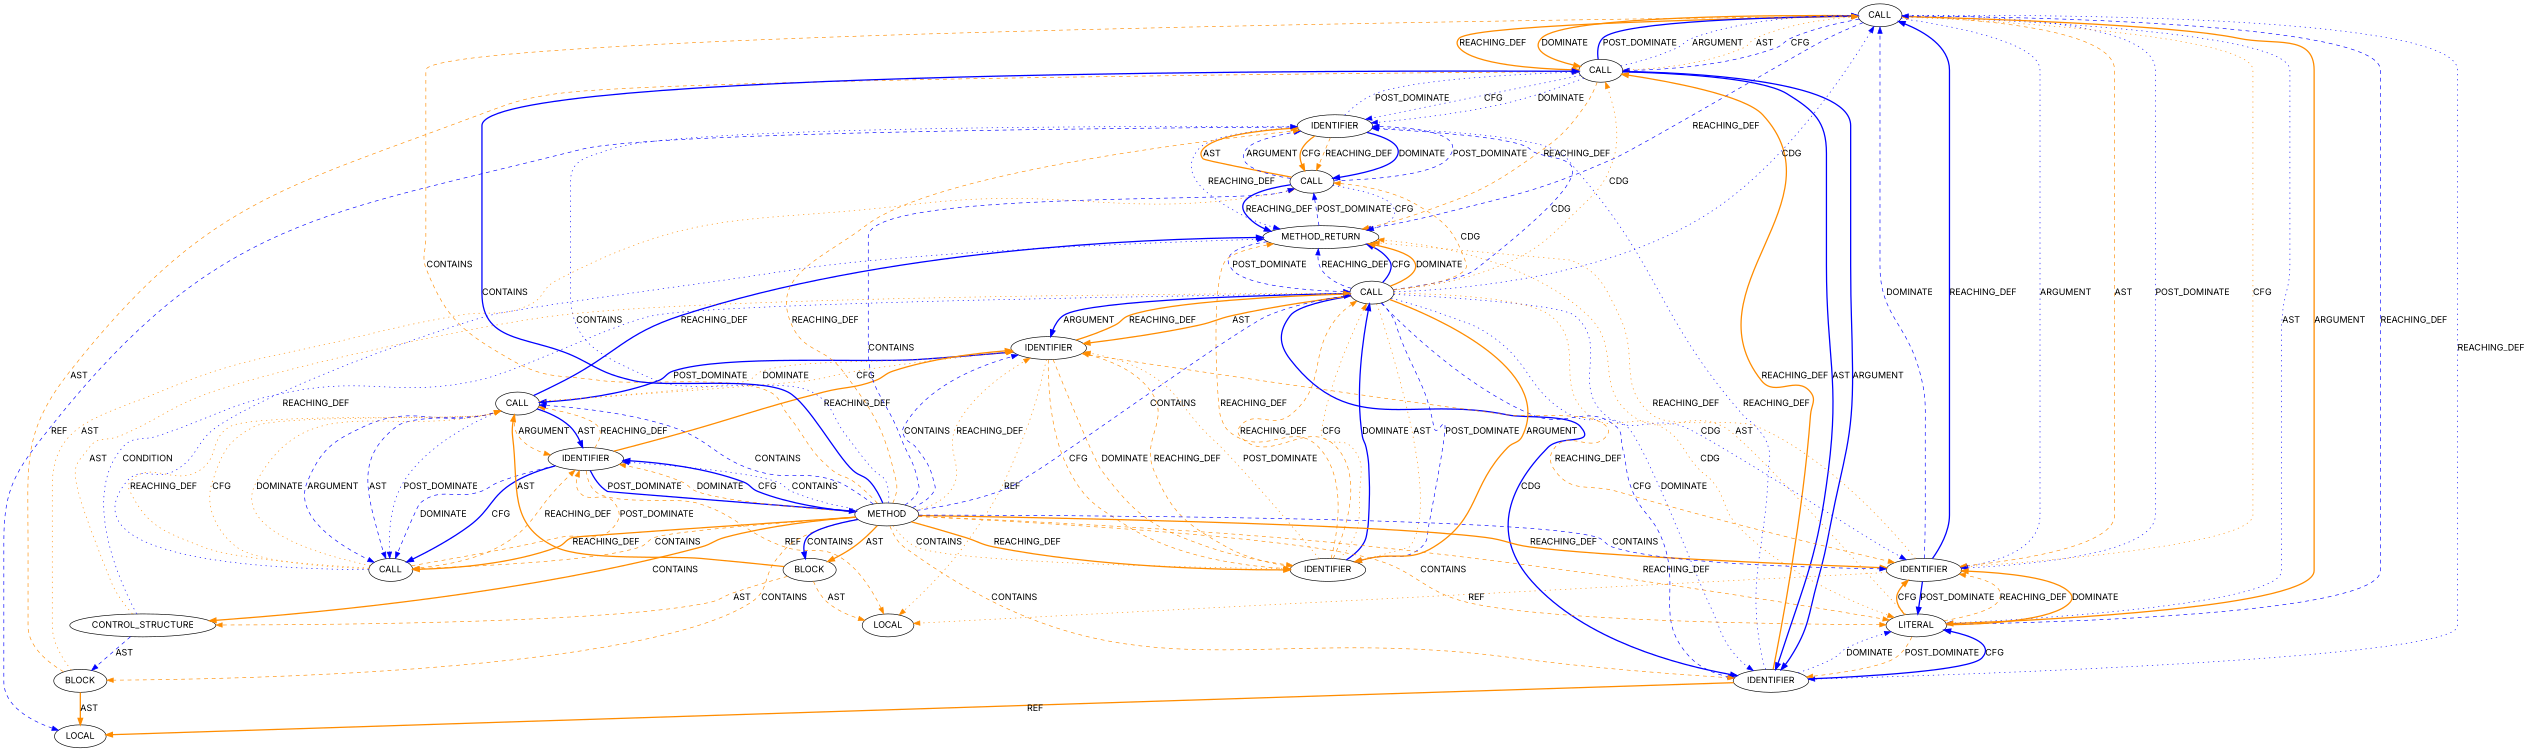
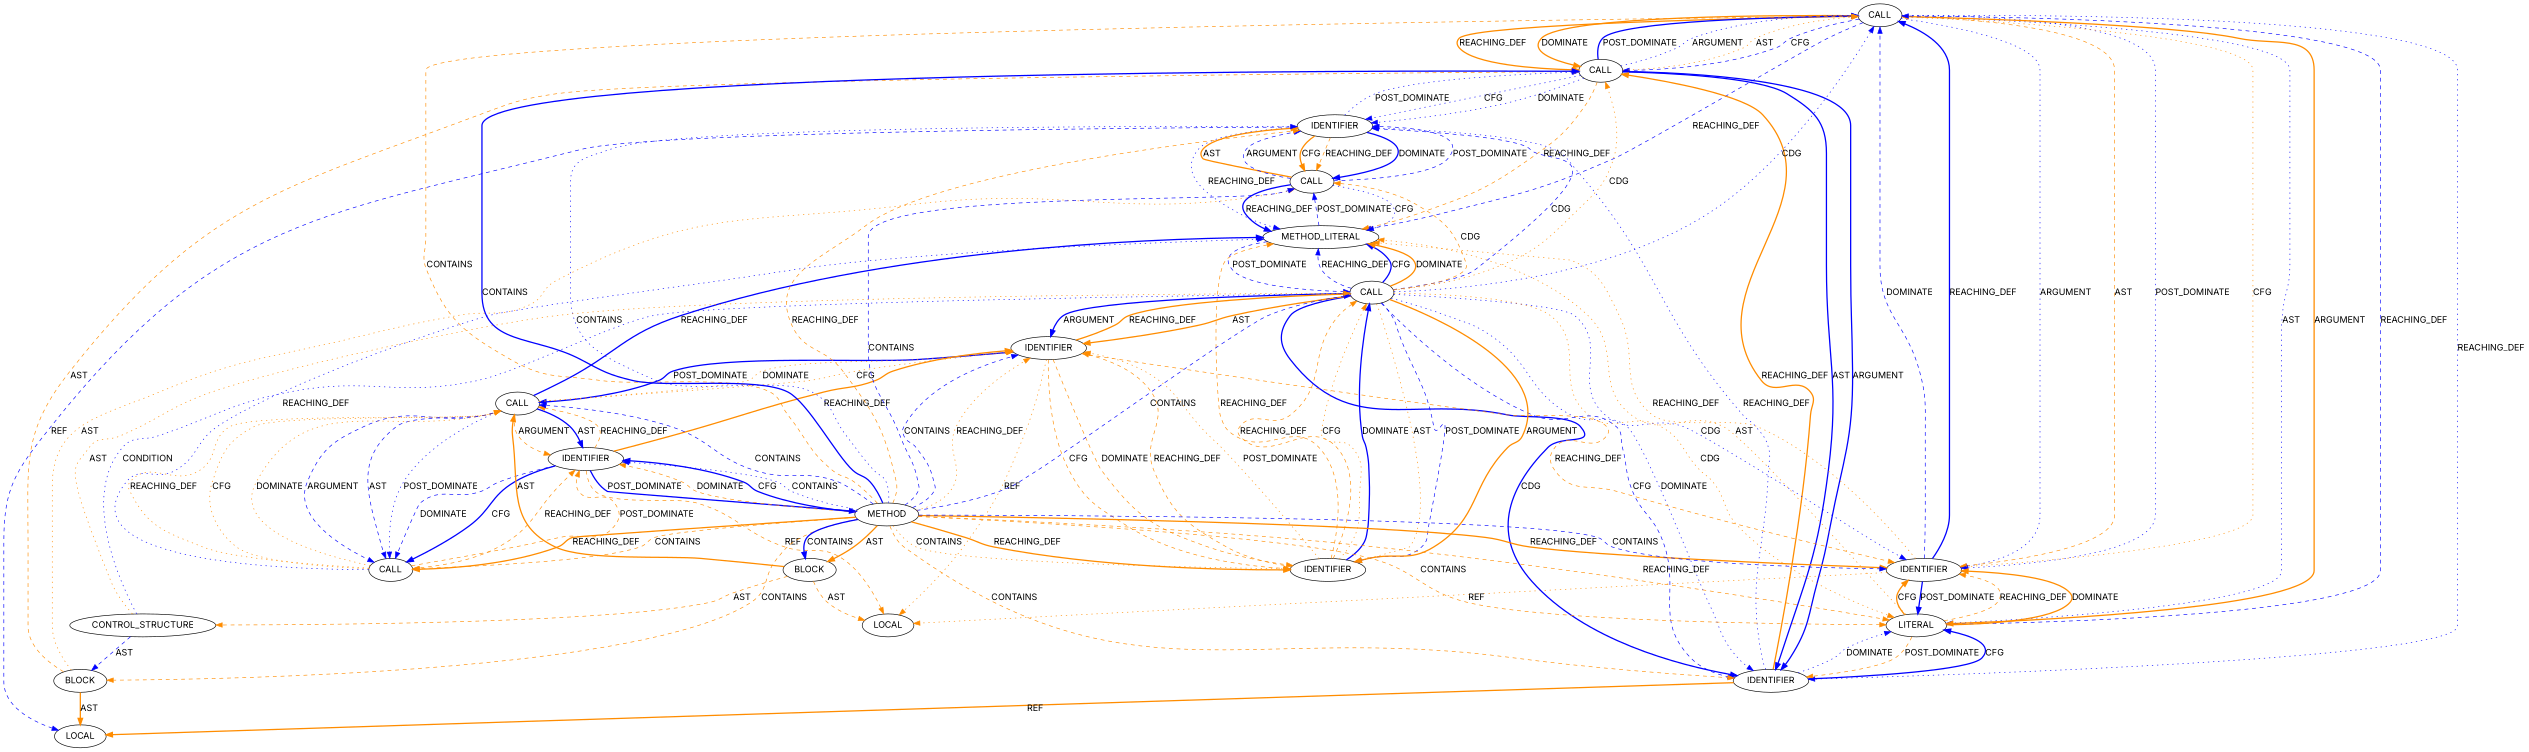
node "METHOD_RETURN": label "METHOD_RETURN" -> "METHOD_LITERAL"
edge "METHOD" -> "CONTROL_STRUCTURE": removed, label "CONTAINS"
